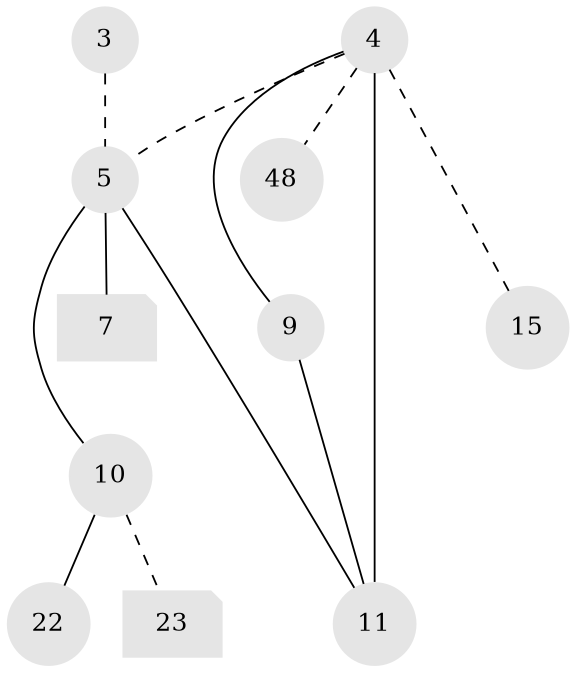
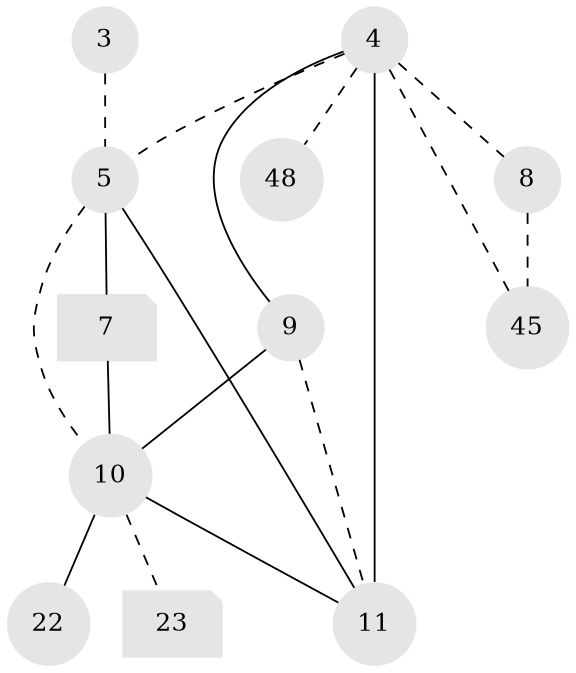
node "8": added
edge "5" -- "10": style solid -> dashed
node "15": label "15" -> "45"
edge "7" -- "10": added
edge "9" -- "10": added
edge "9" -- "11": style solid -> dashed
edge "10" -- "11": added
